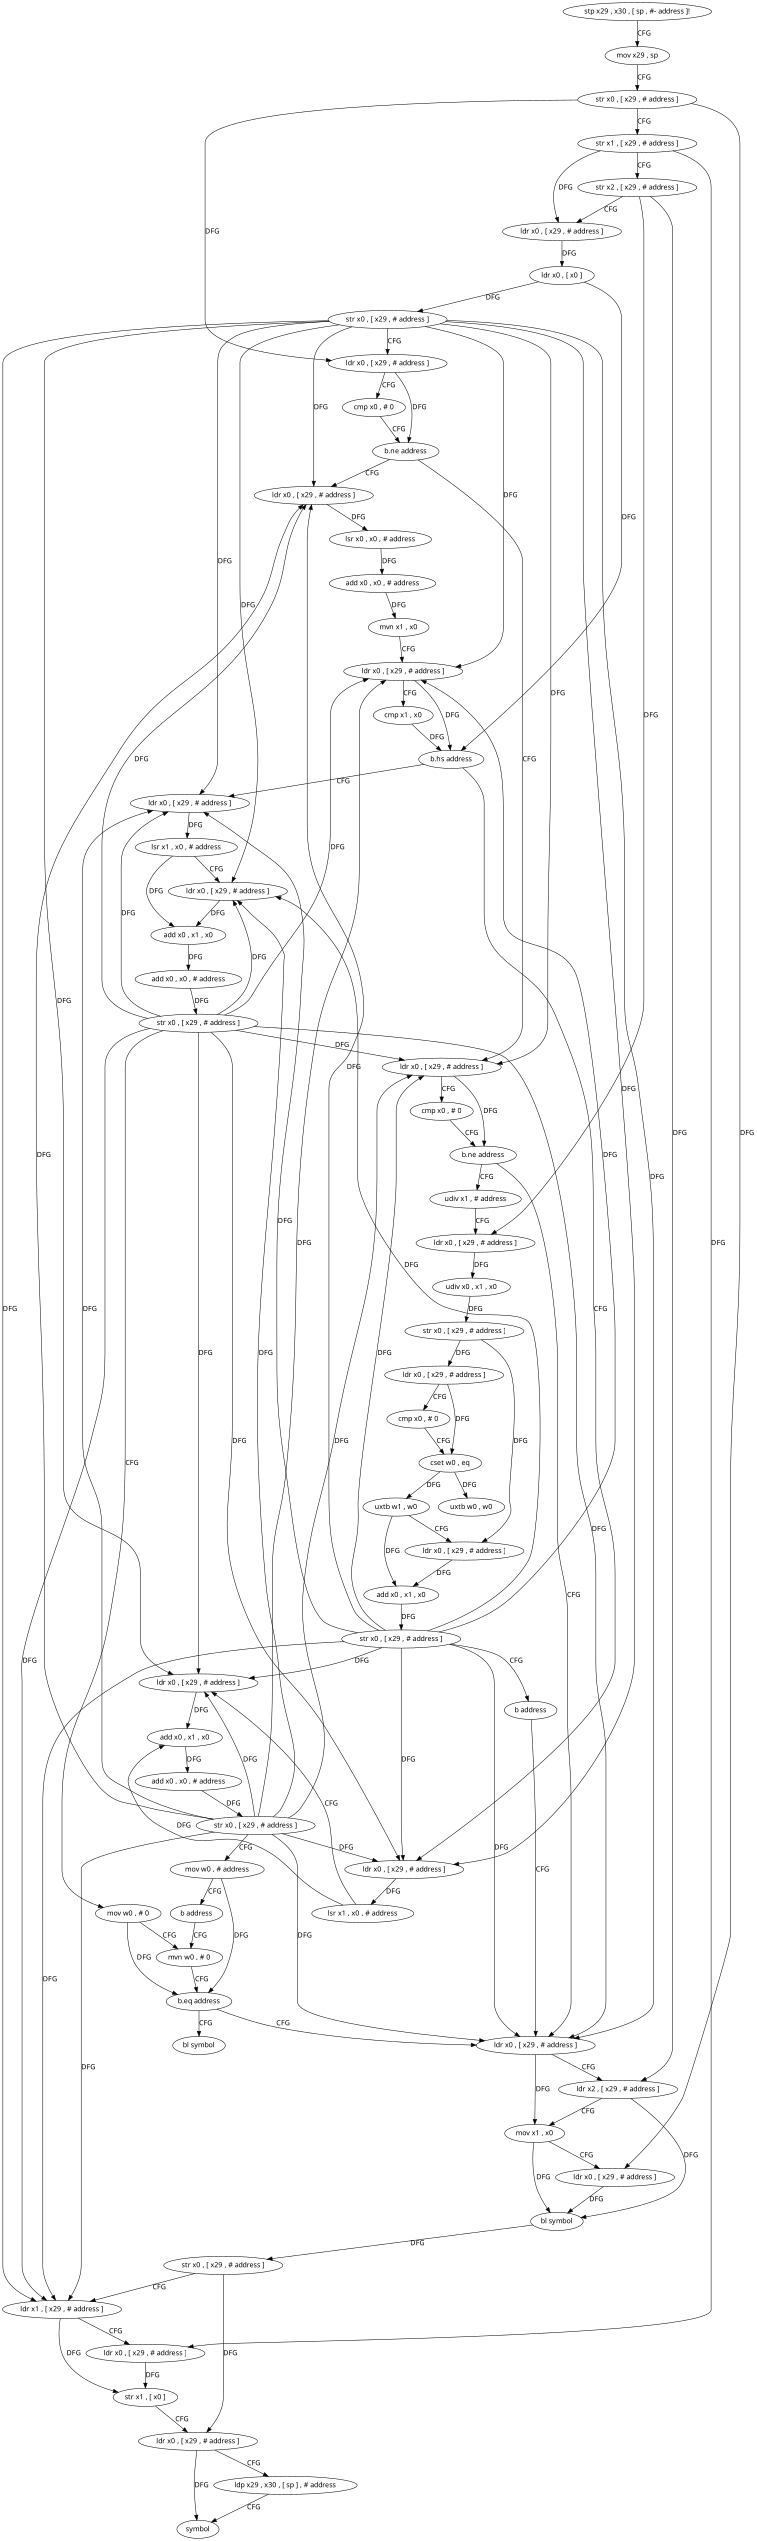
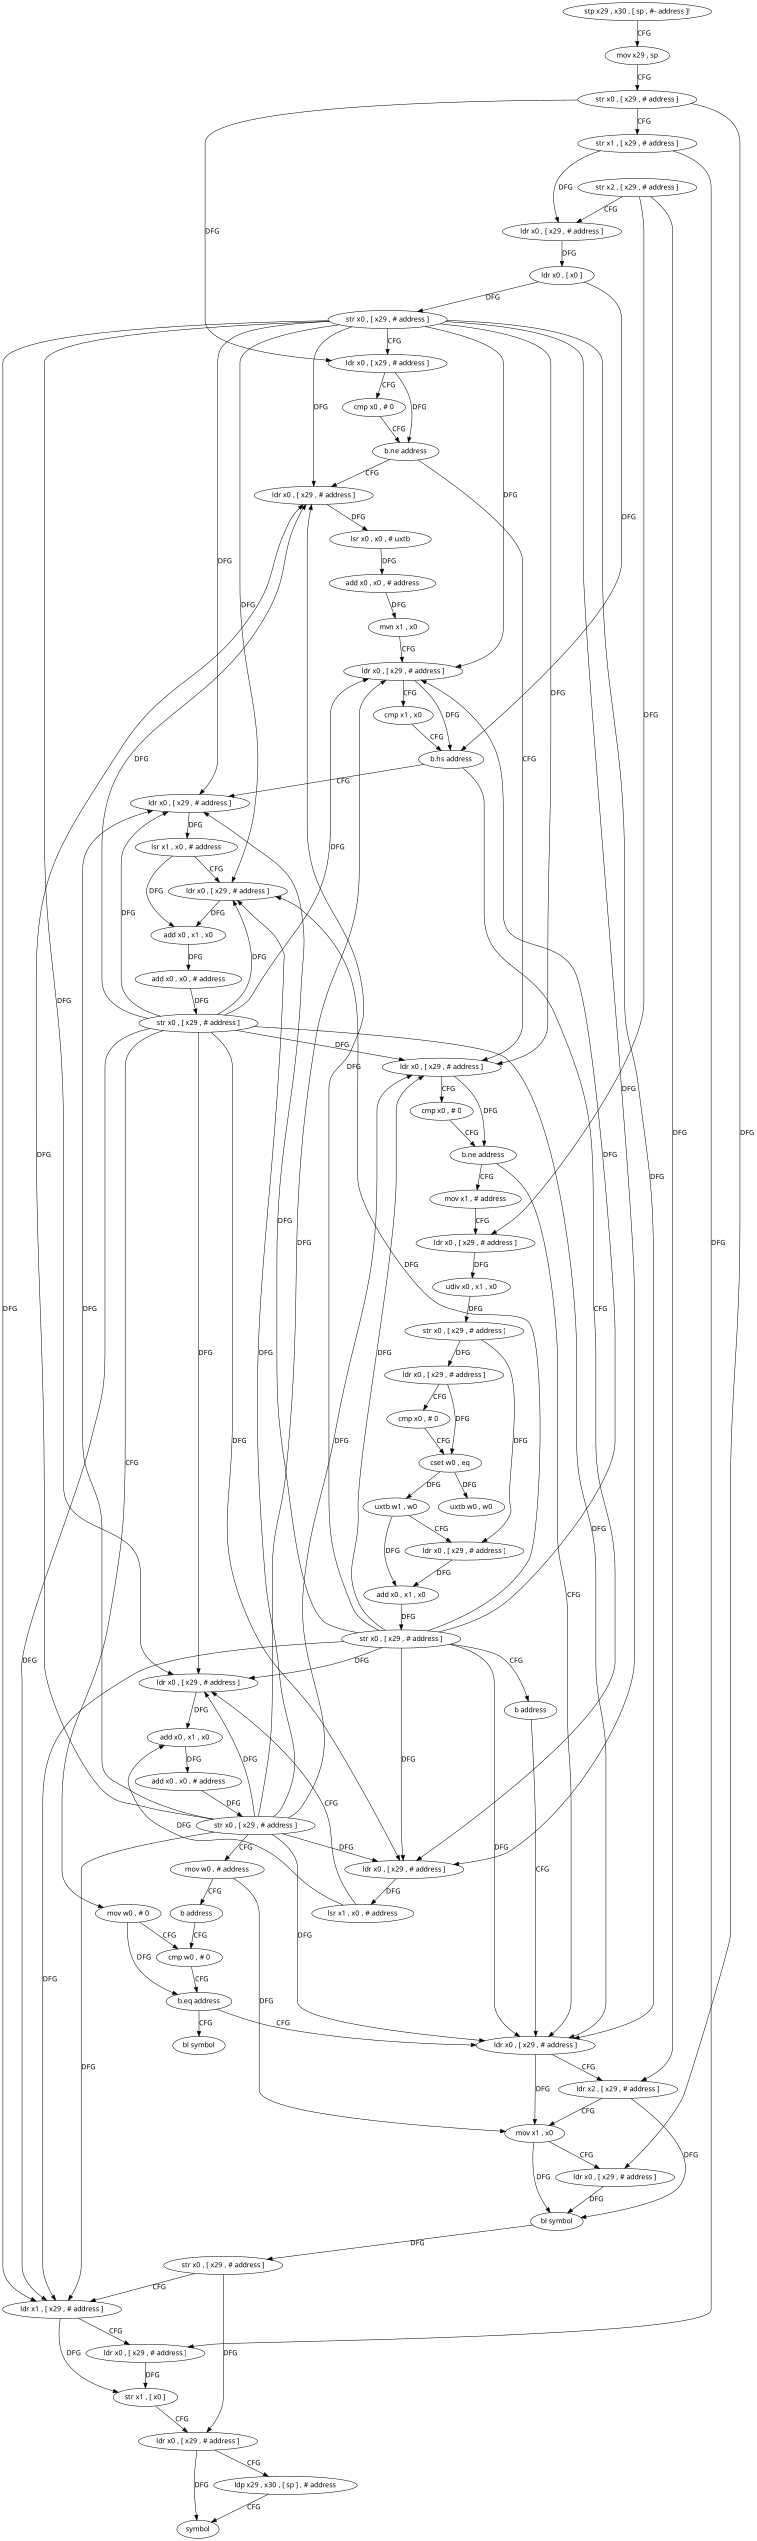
edge "str x1 , [ x29 , # address ]" -> "str x2 , [ x29 , # address ]": removed, label "CFG"
node "lsr x0 , x0 , # address": label "lsr x0 , x0 , # address" -> "lsr x0 , x0 , # uxtb"
edge "cmp x1 , x0" -> "b.hs address": label "DFG" -> "CFG"
node "udiv x1 , # address": label "udiv x1 , # address" -> "mov x1 , # address"
edge "mov w0 , # address" -> "b.eq address": now "mov w0 , # address" -> "mov x1 , x0"
node "mvn w0 , # 0": label "mvn w0 , # 0" -> "cmp w0 , # 0"
